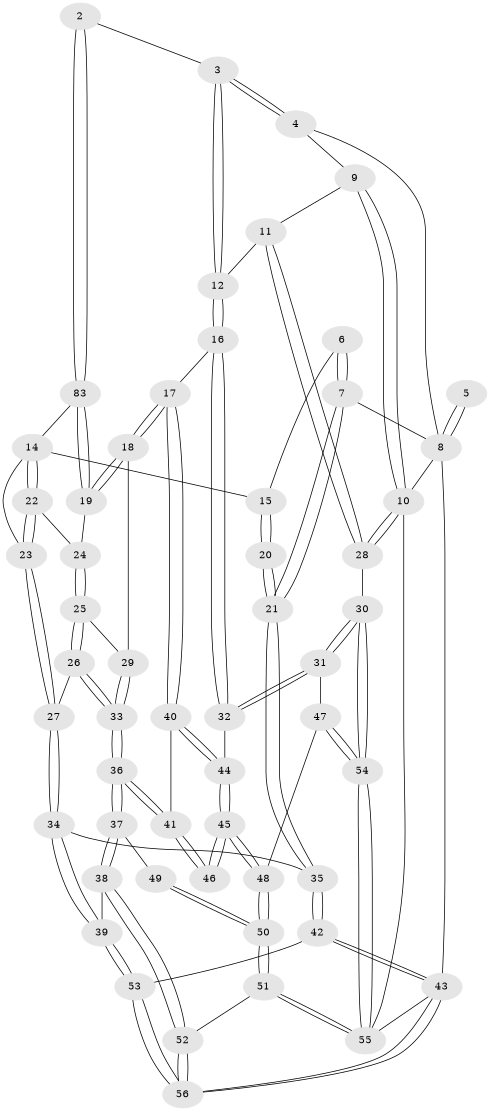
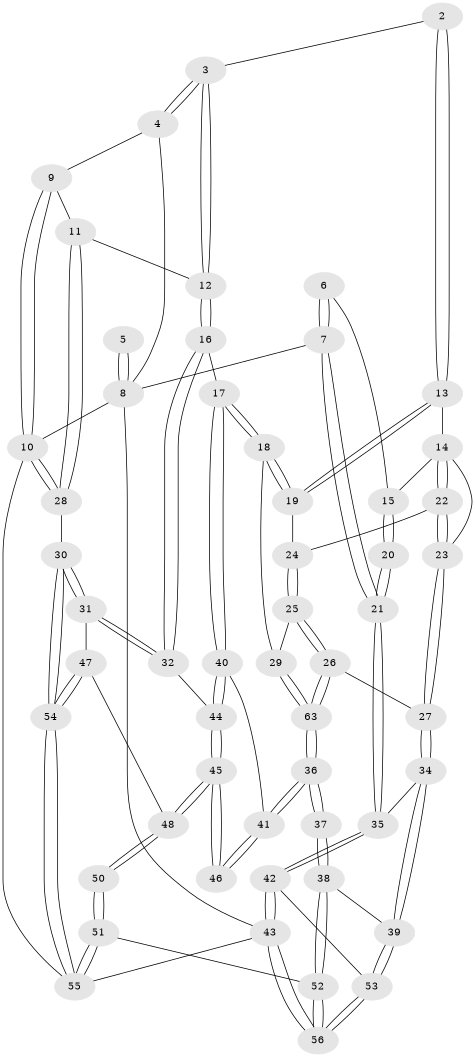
node "83": label "83" -> "13"
node "33": label "33" -> "63"
node "49": removed
